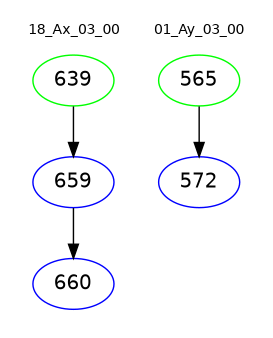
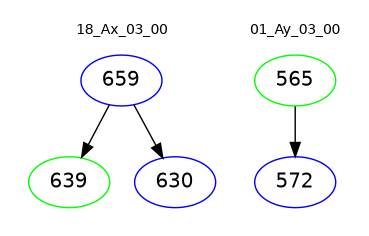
edge "639" -> "659": reversed
node "660": label "660" -> "630"
